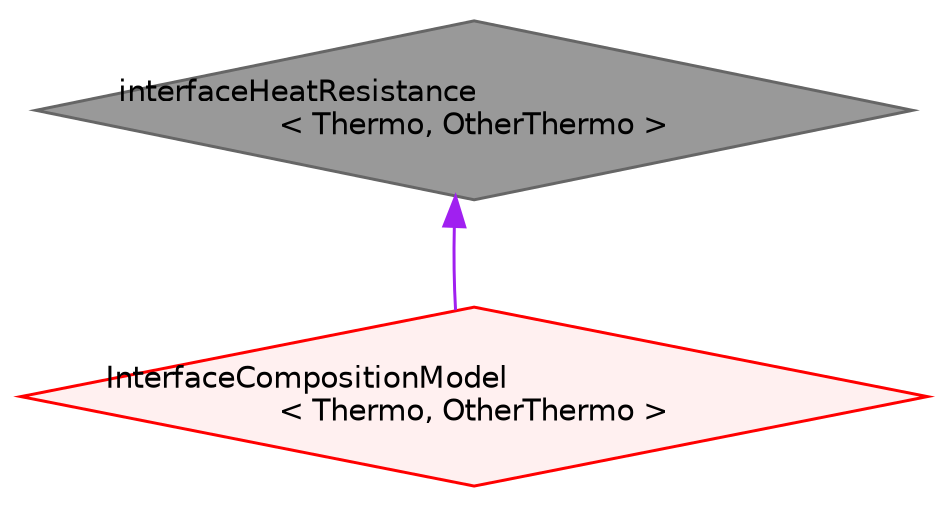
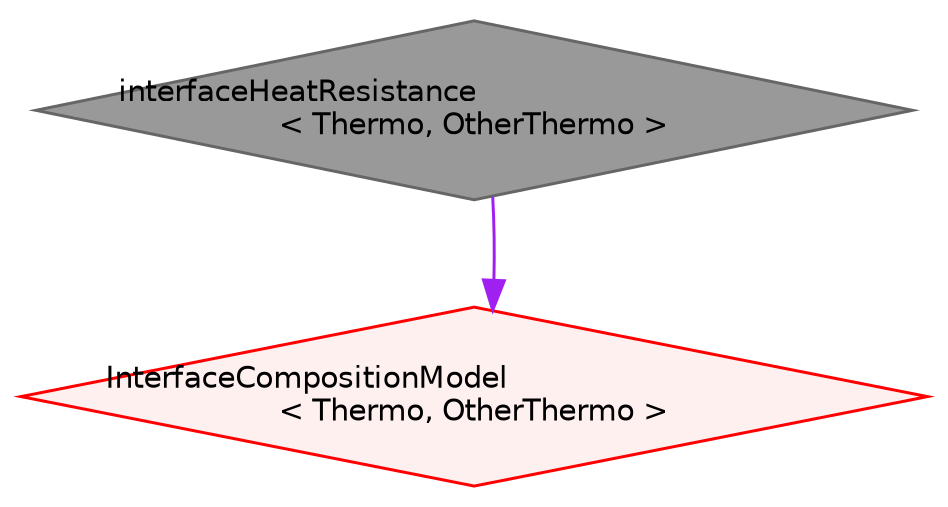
edge "InterfaceCompositionModel < Thermo, OtherThermo >" -> "interfaceHeatResistance < Thermo, OtherThermo >": reversed
